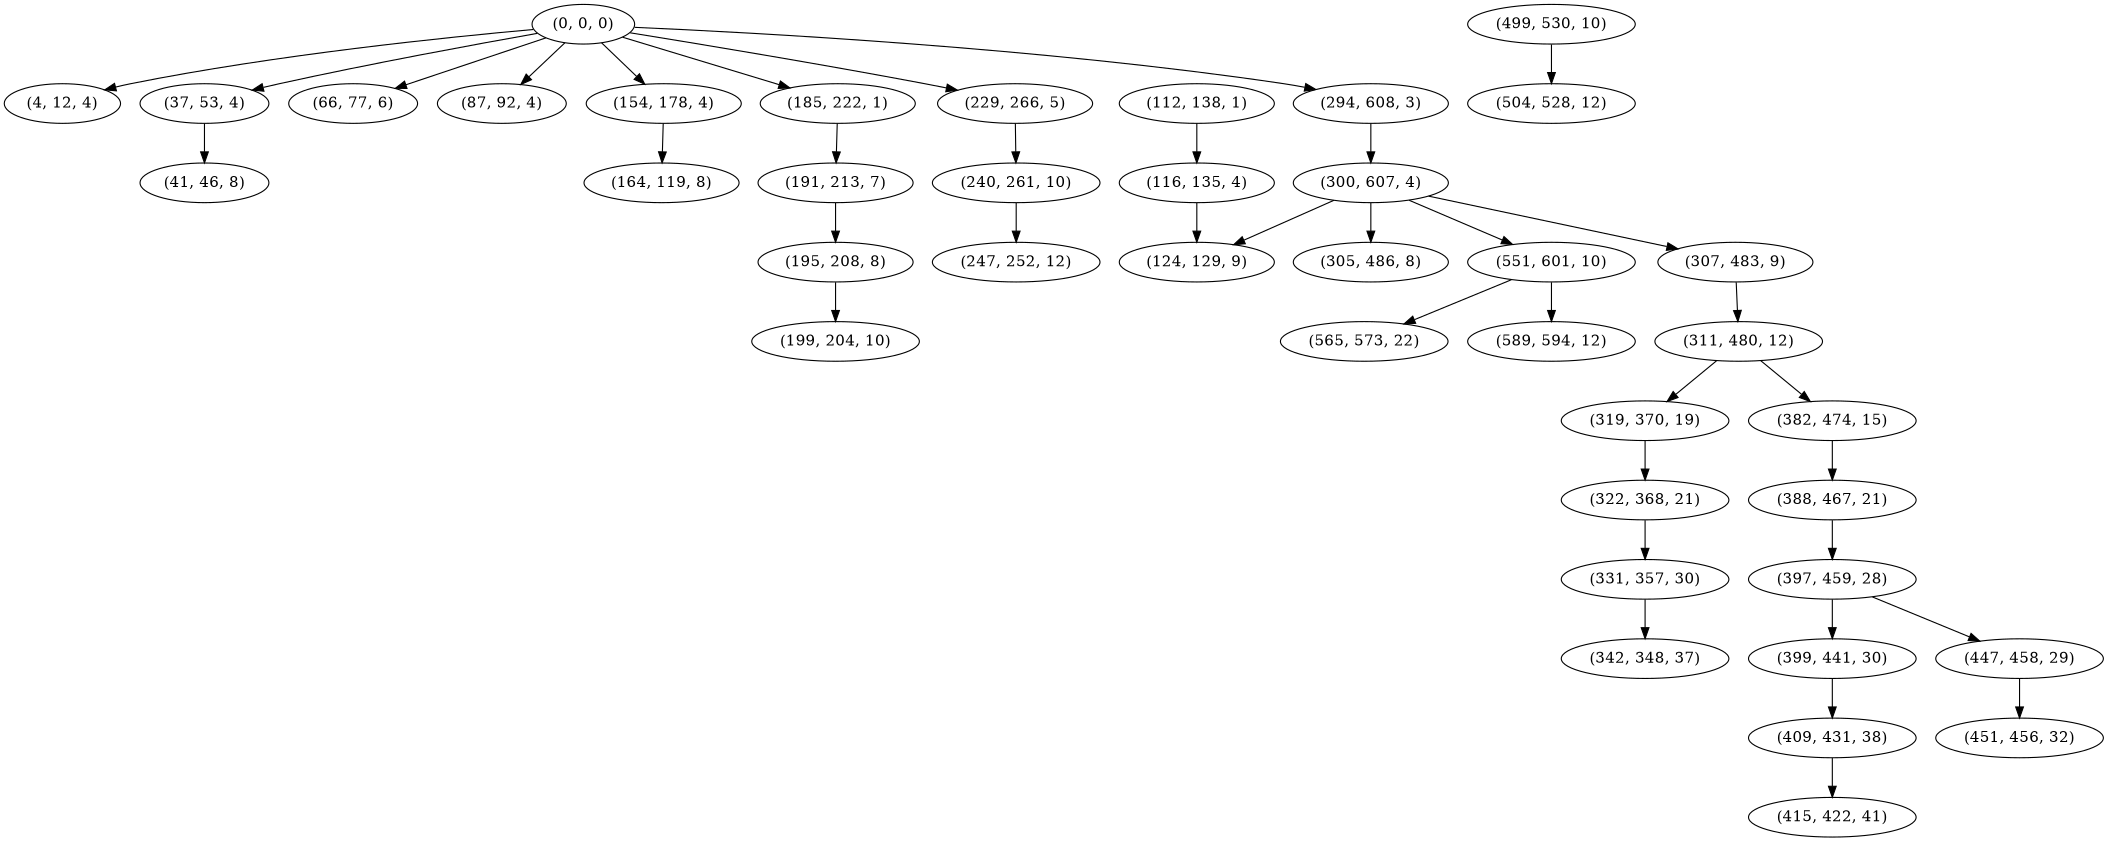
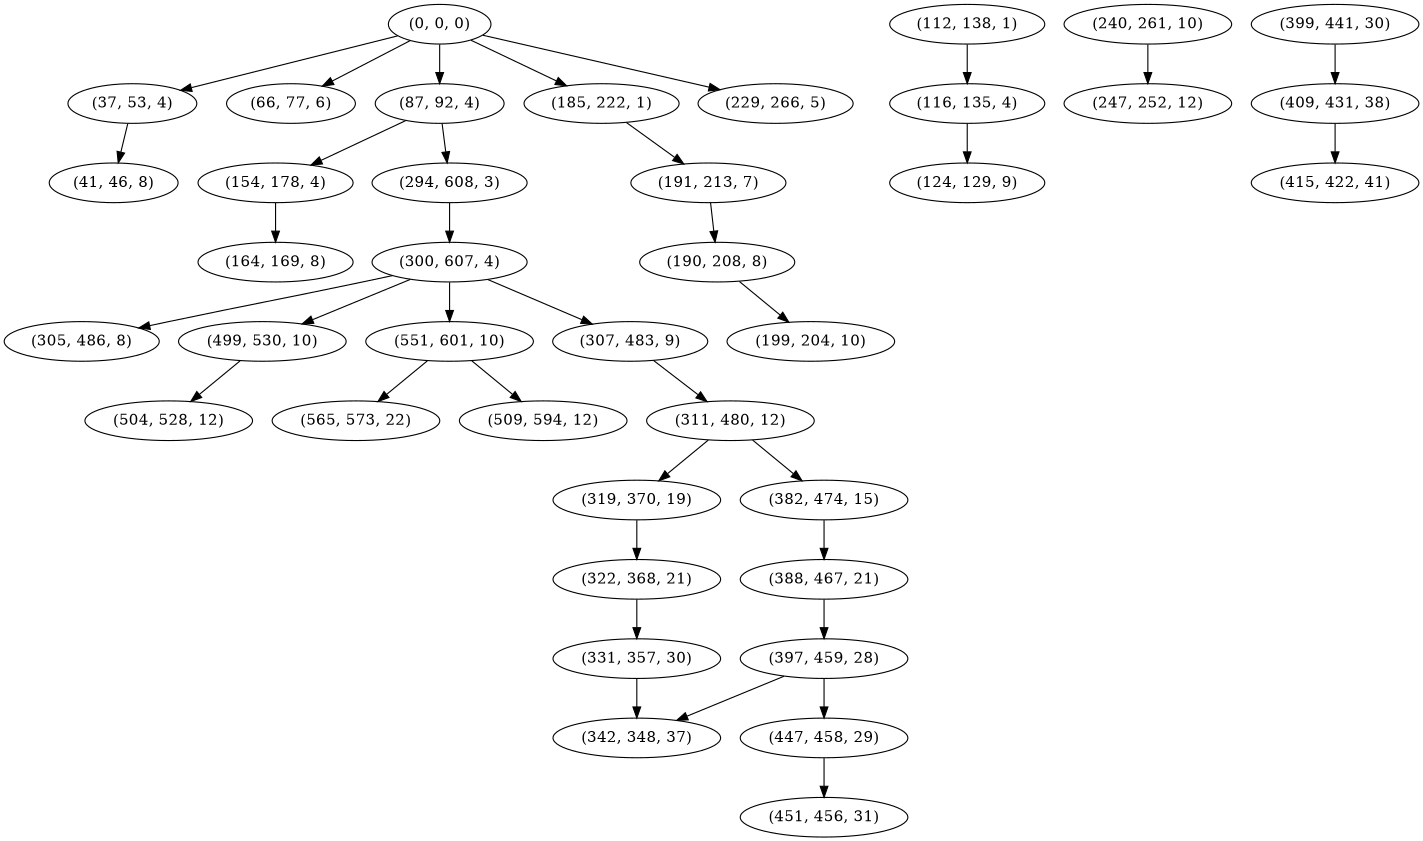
edge "(0, 0, 0)" -> "(294, 608, 3)": now "(87, 92, 4)" -> "(294, 608, 3)"
edge "(0, 0, 0)" -> "(154, 178, 4)": now "(87, 92, 4)" -> "(154, 178, 4)"
node "(4, 12, 4)": removed
edge "(229, 266, 5)" -> "(240, 261, 10)": removed
node "(164, 119, 8)": label "(164, 119, 8)" -> "(164, 169, 8)"
edge "(300, 607, 4)" -> "(124, 129, 9)": now "(300, 607, 4)" -> "(499, 530, 10)"
node "(195, 208, 8)": label "(195, 208, 8)" -> "(190, 208, 8)"
node "(589, 594, 12)": label "(589, 594, 12)" -> "(509, 594, 12)"
edge "(397, 459, 28)" -> "(399, 441, 30)": now "(397, 459, 28)" -> "(342, 348, 37)"
node "(451, 456, 32)": label "(451, 456, 32)" -> "(451, 456, 31)"
